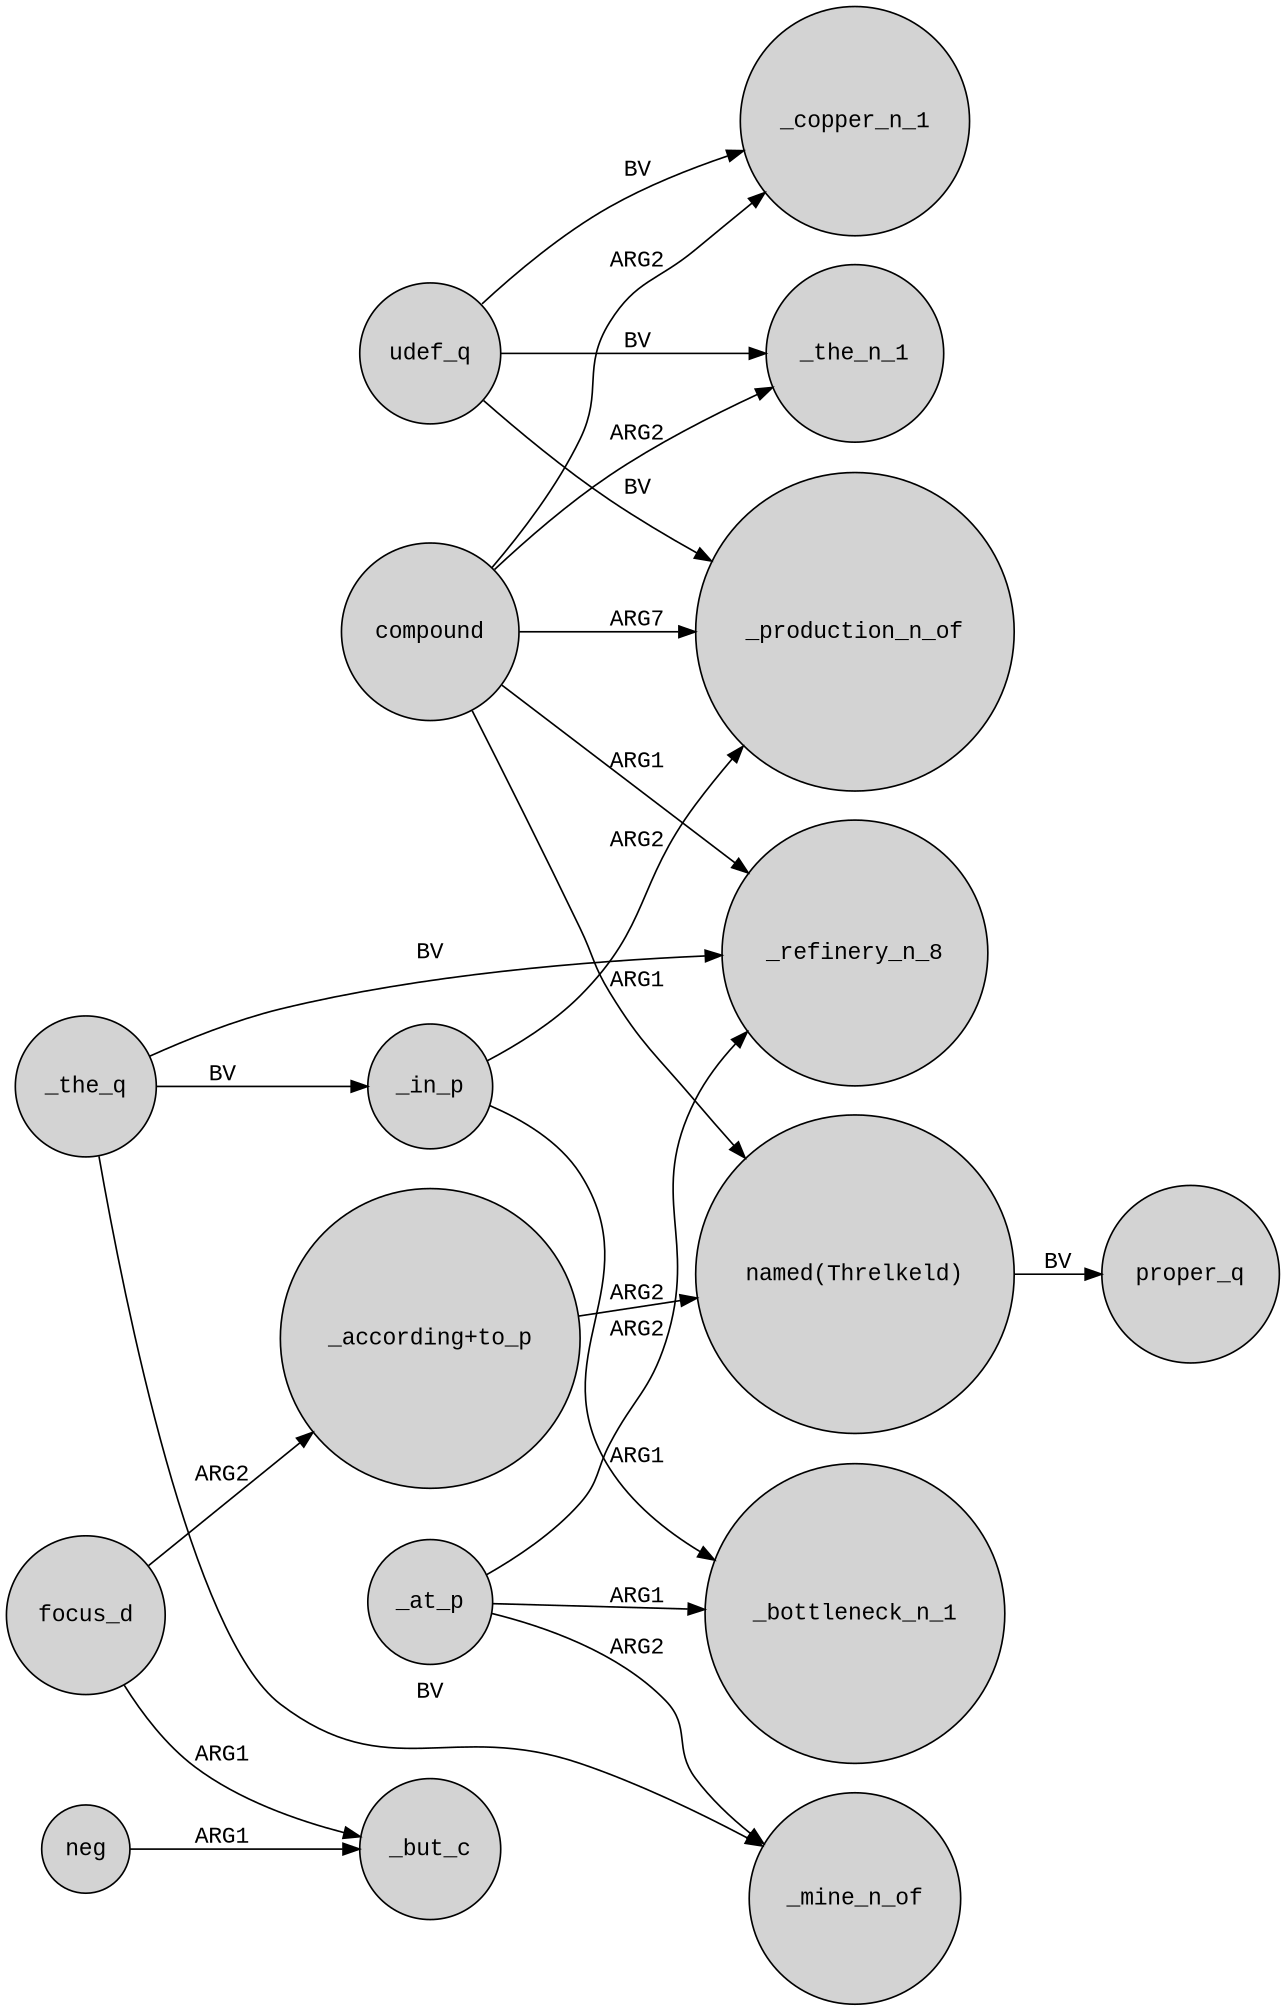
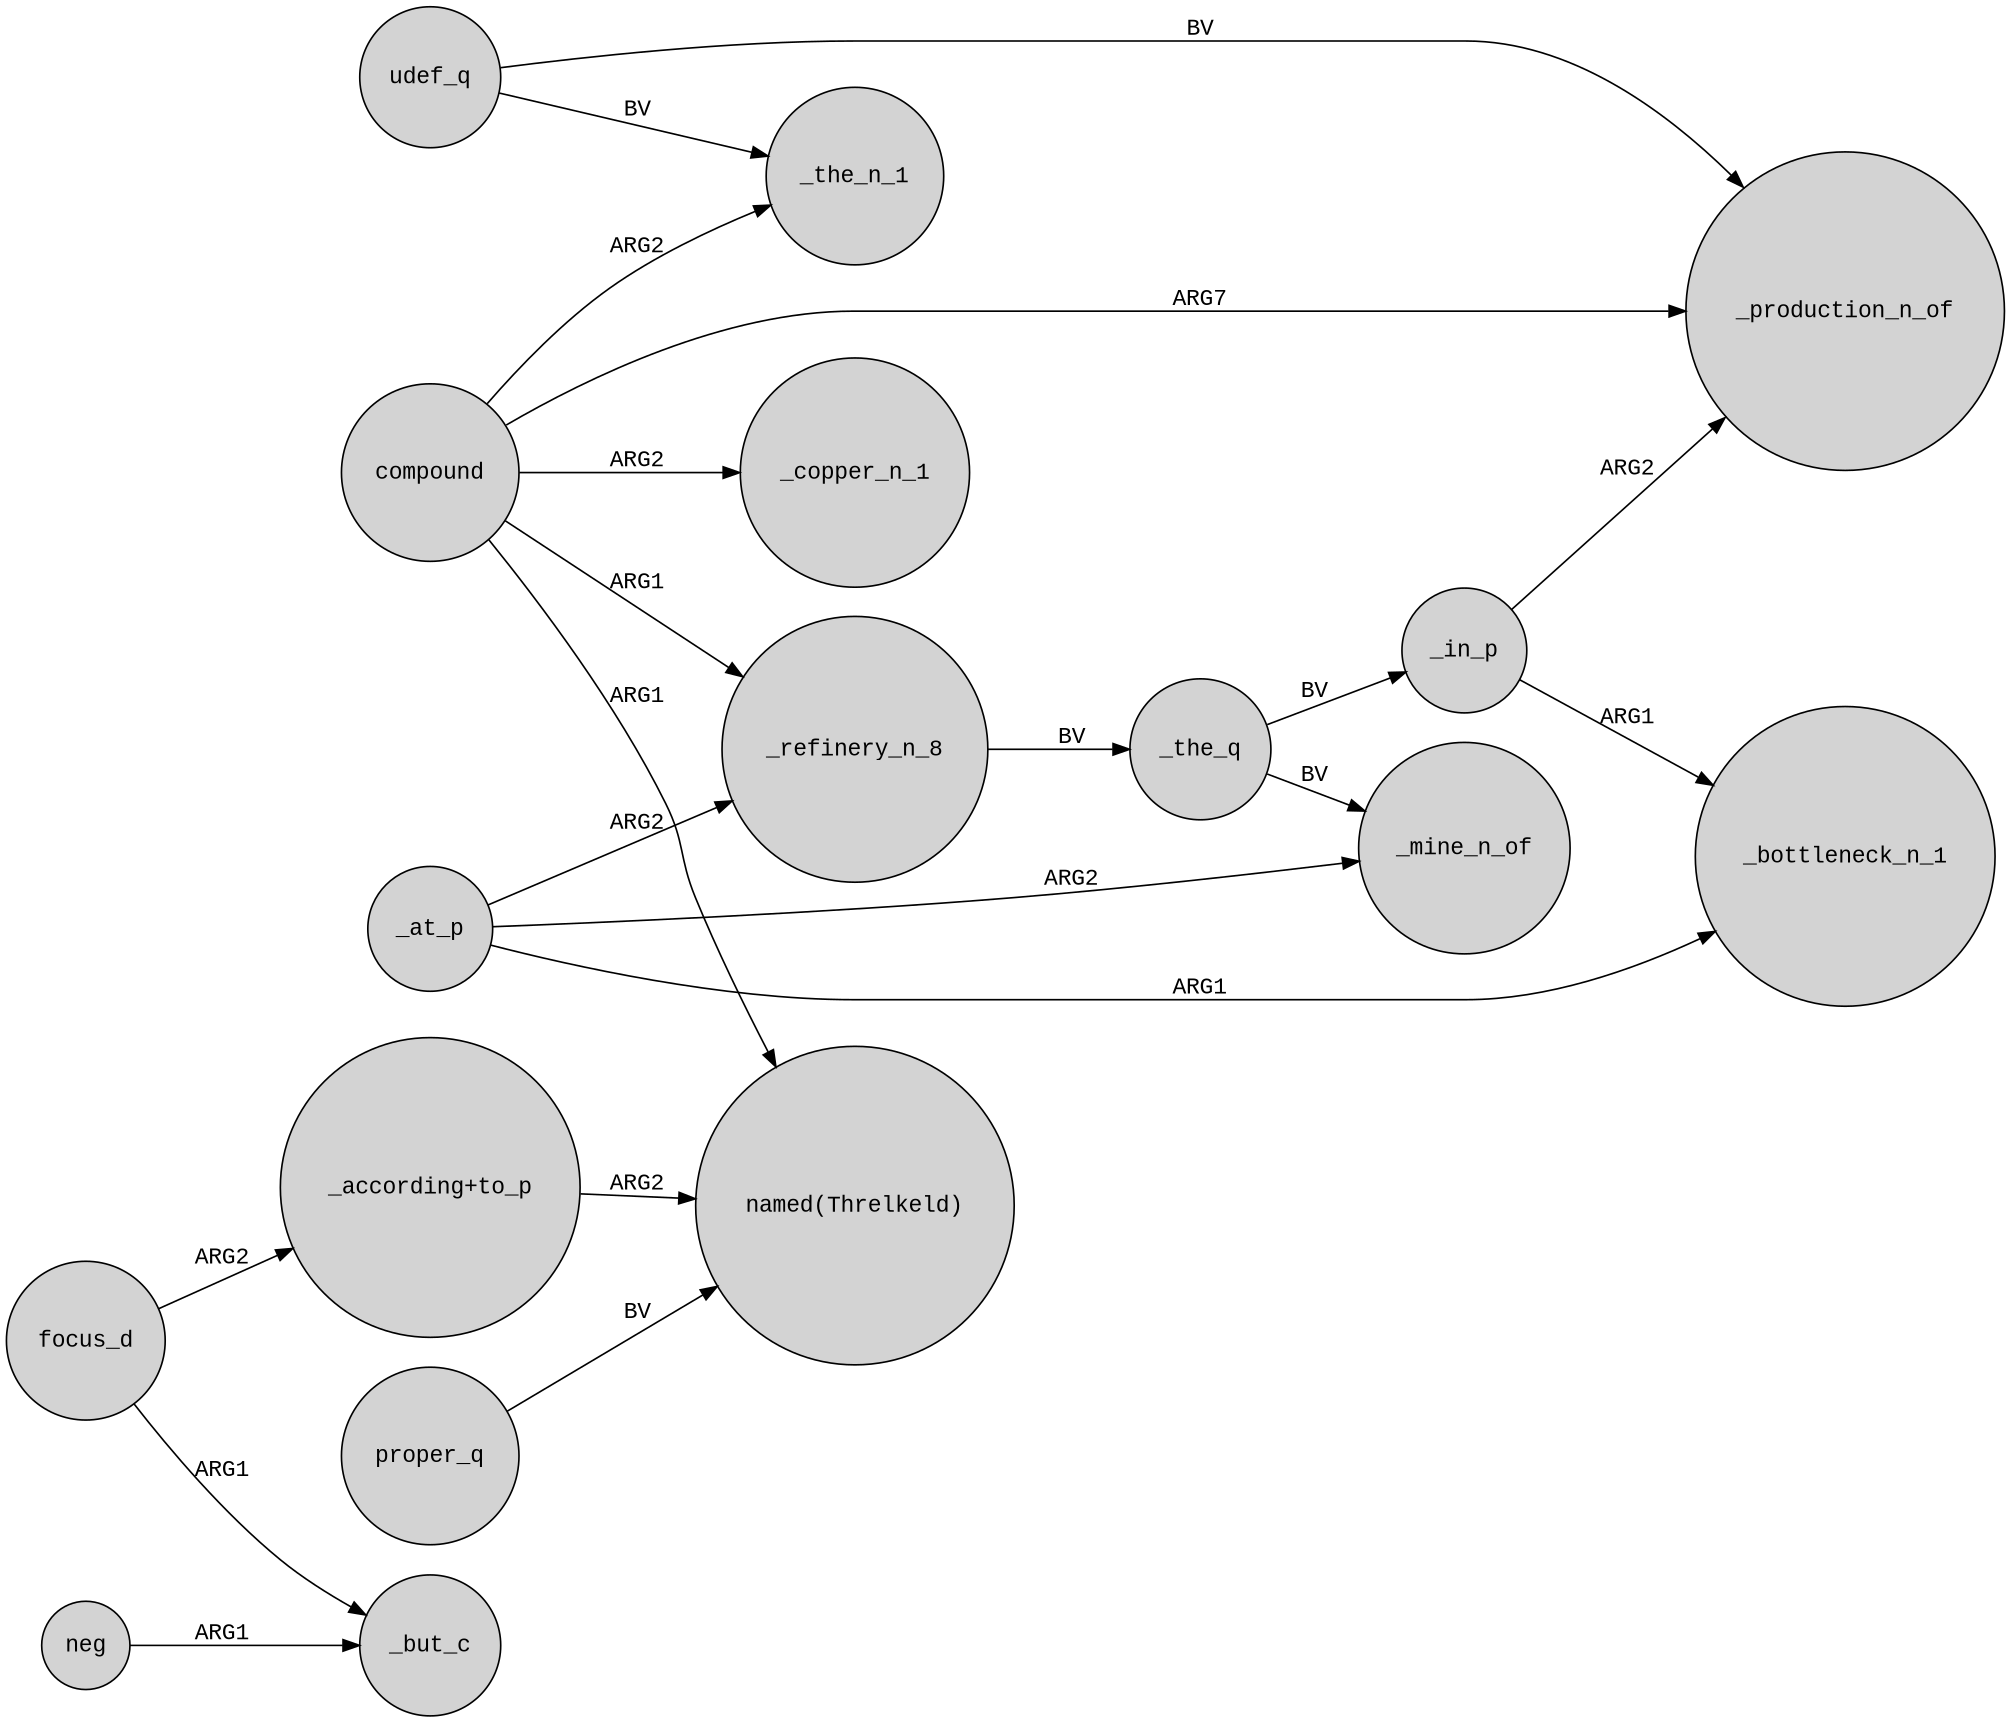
edge "udef_q" -> "_copper_n_1": removed, label "BV"
edge "_the_q" -> "_refinery_n_8": reversed
edge "named(Threlkeld)" -> "proper_q": reversed
